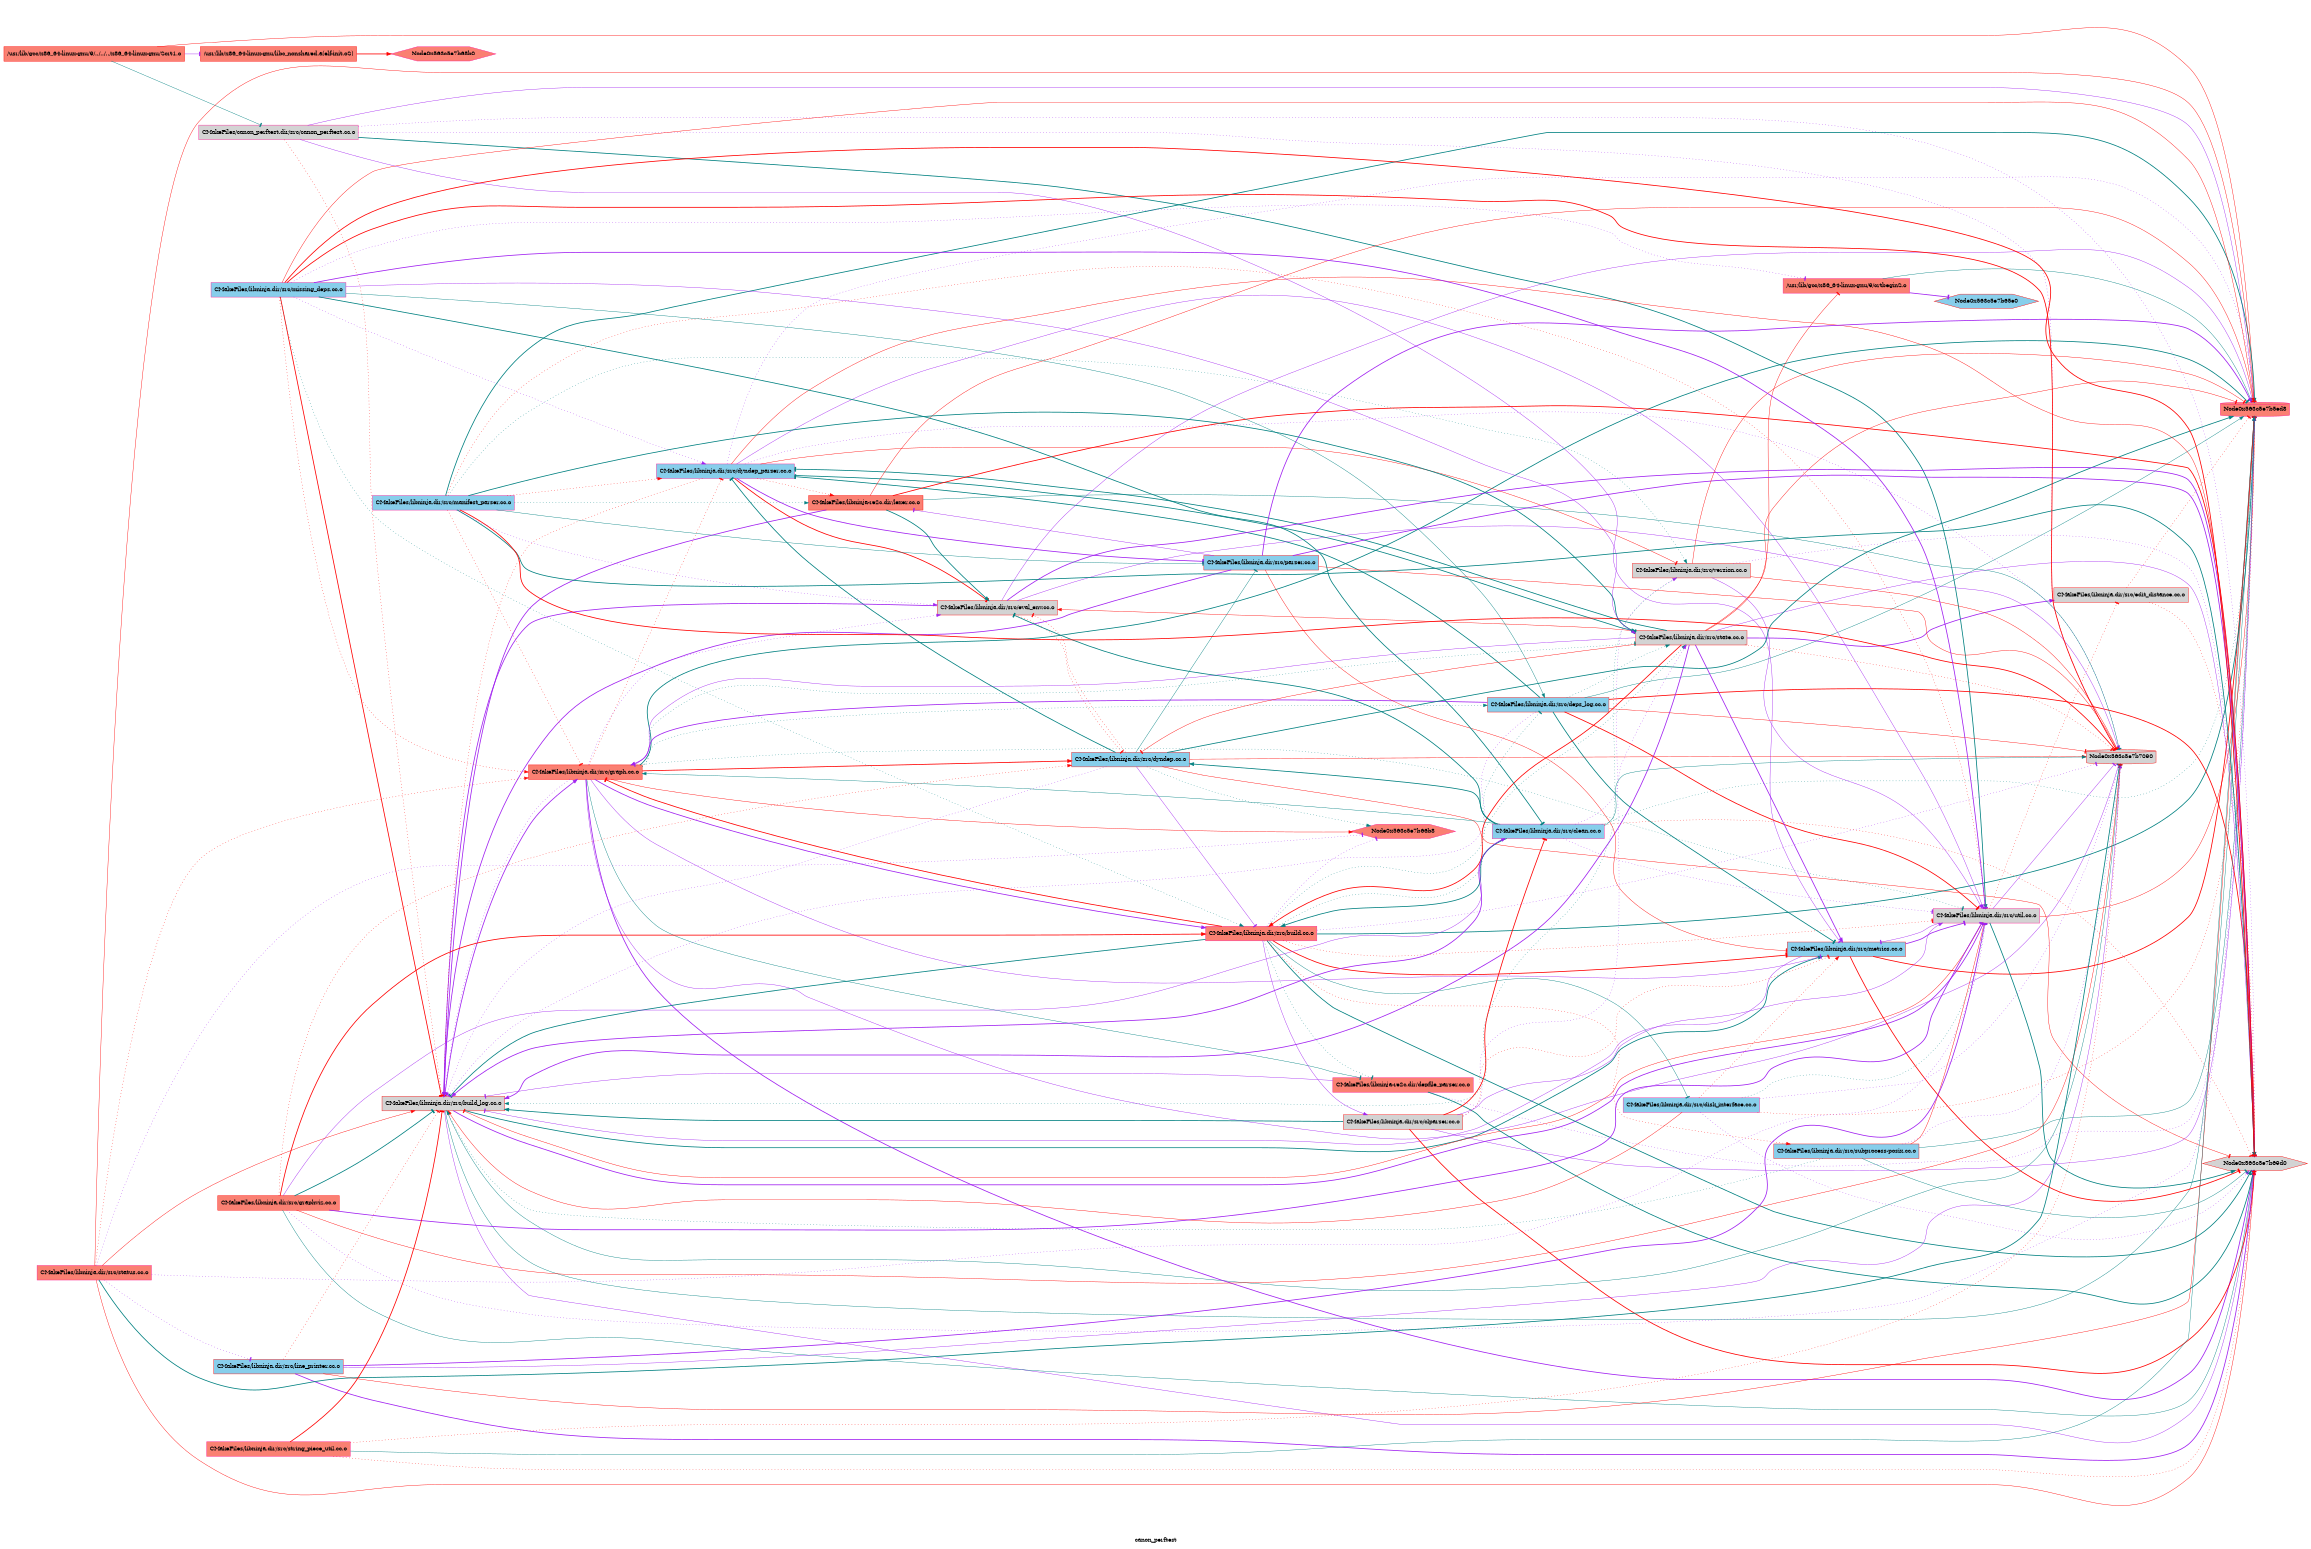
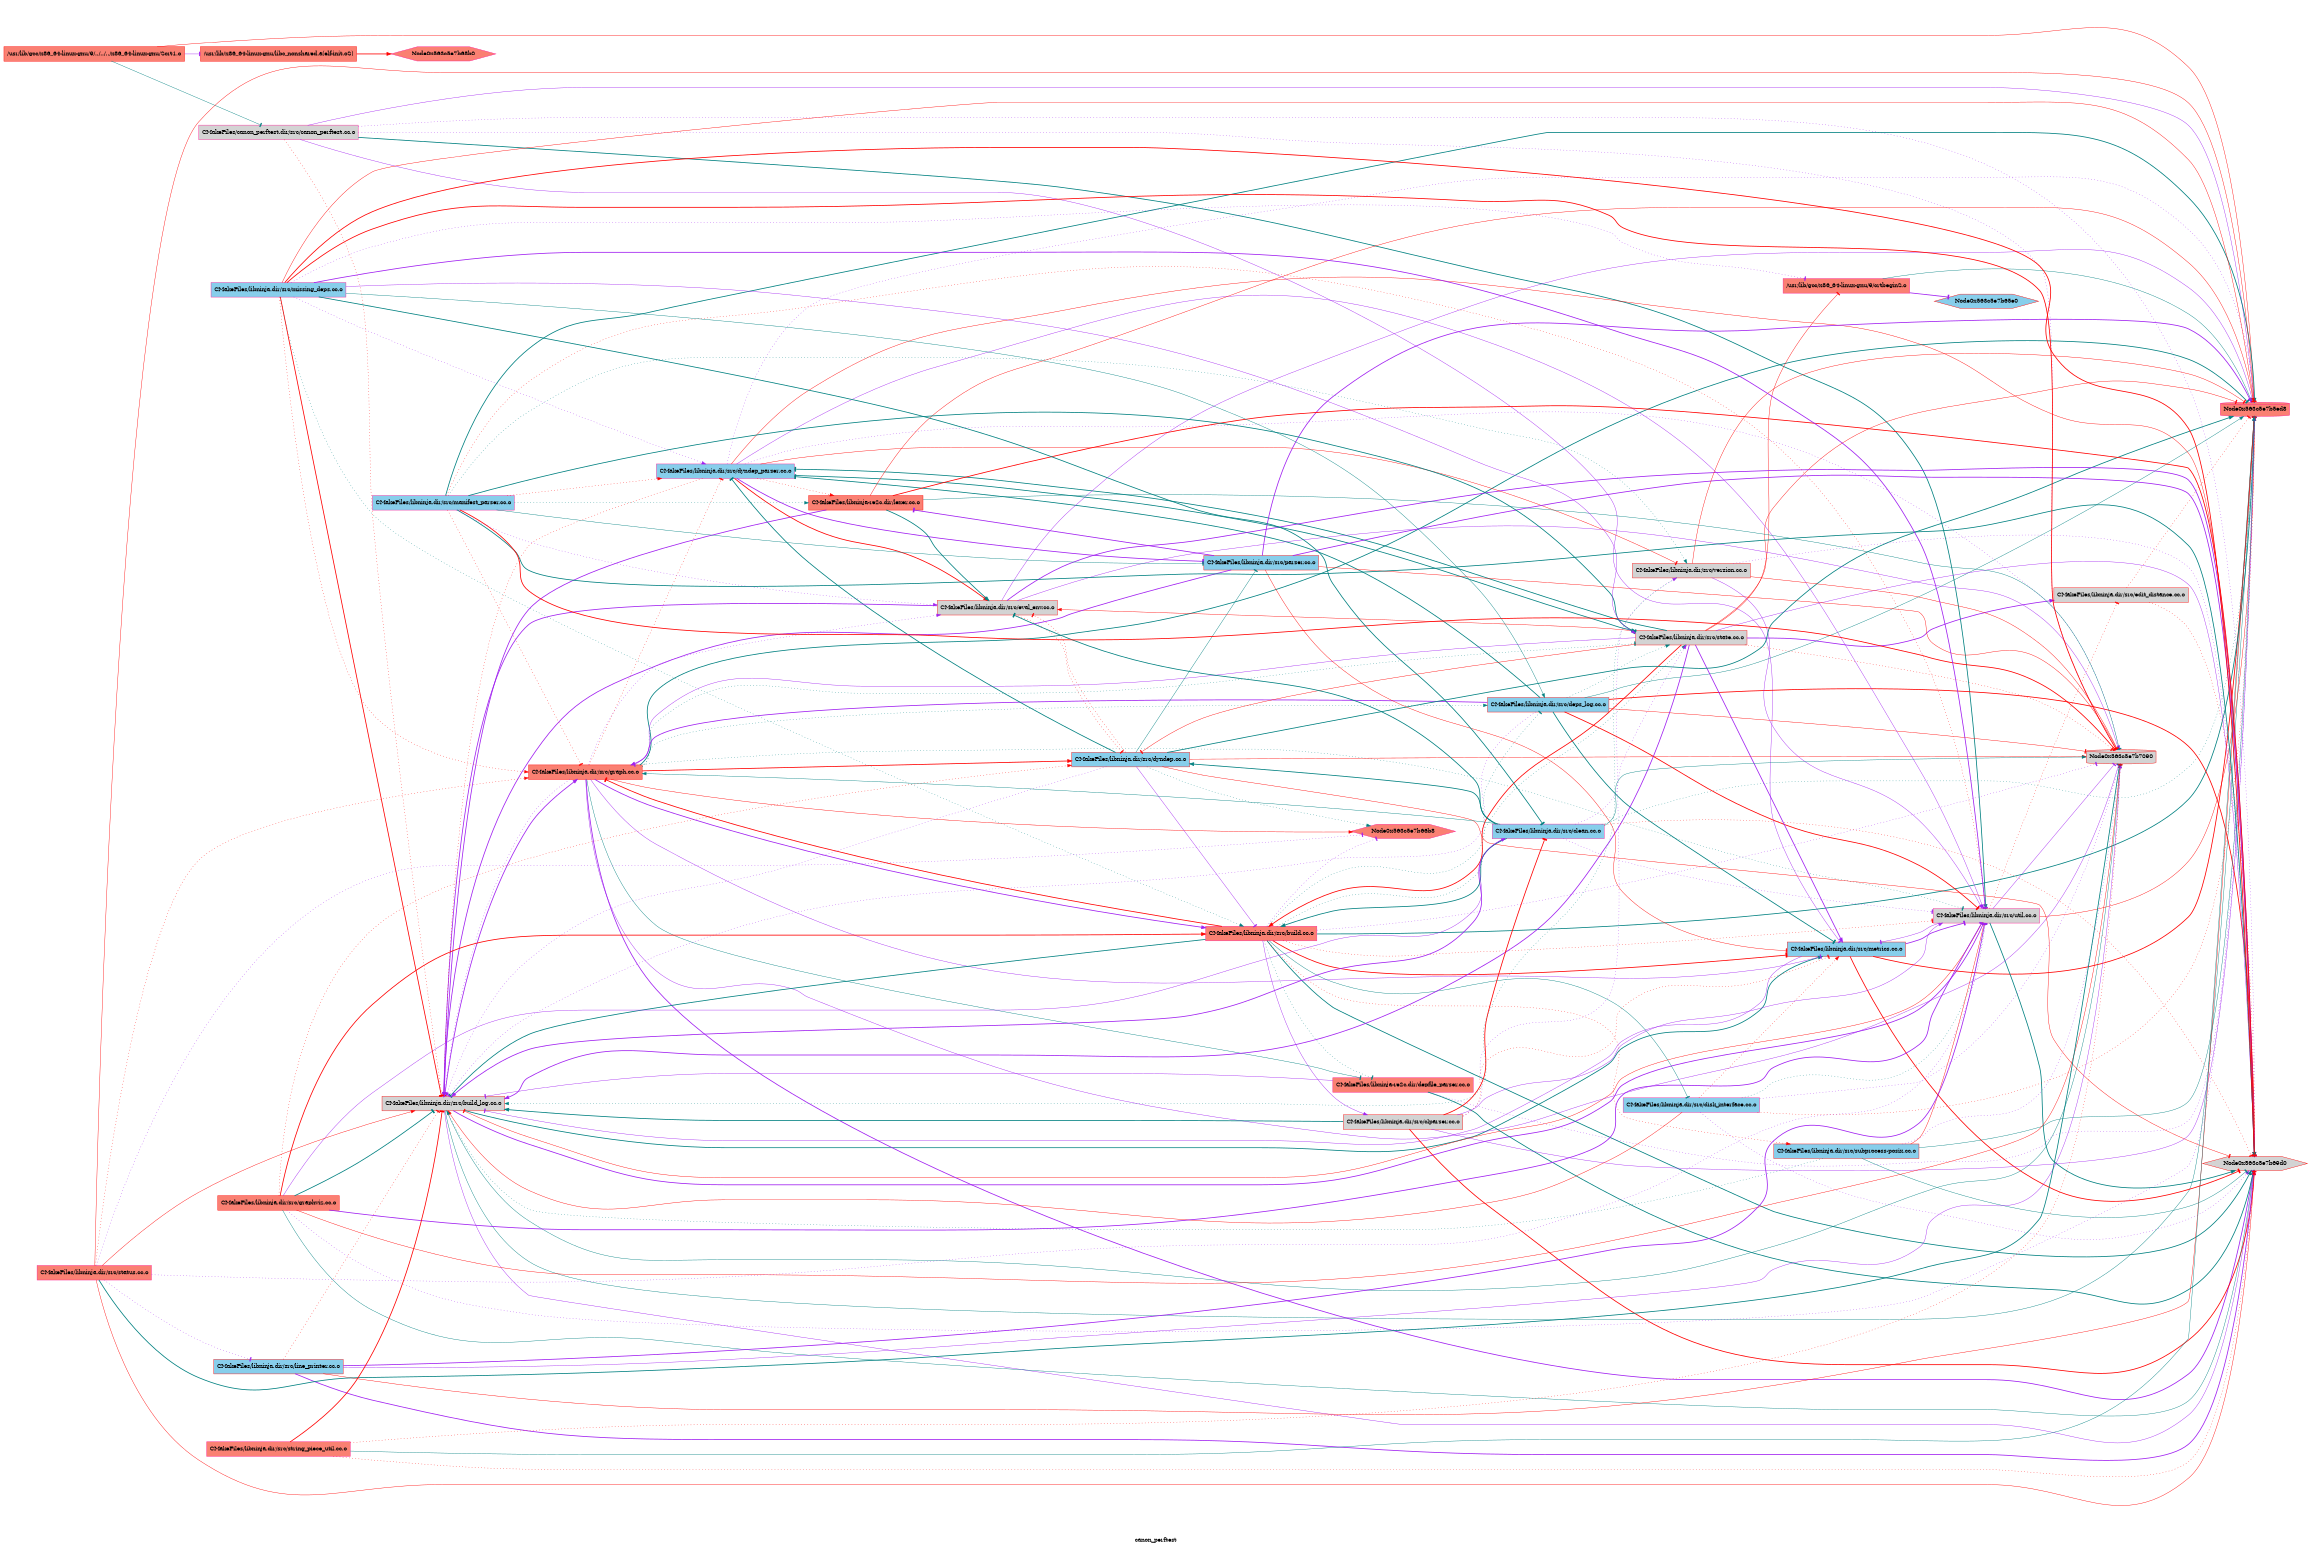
edge "CMakeFiles/libninja.dir/src/parser.cc.o" -> "CMakeFiles/libninja-re2c.dir/lexer.cc.o": style solid -> bold
edge "CMakeFiles/libninja.dir/src/dyndep_parser.cc.o" -> "CMakeFiles/libninja.dir/src/eval_env.cc.o": arrowhead tee -> normal
